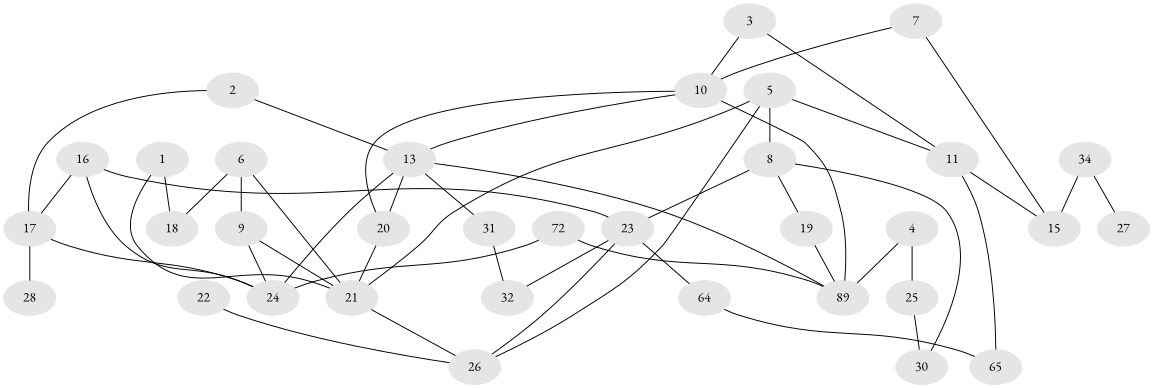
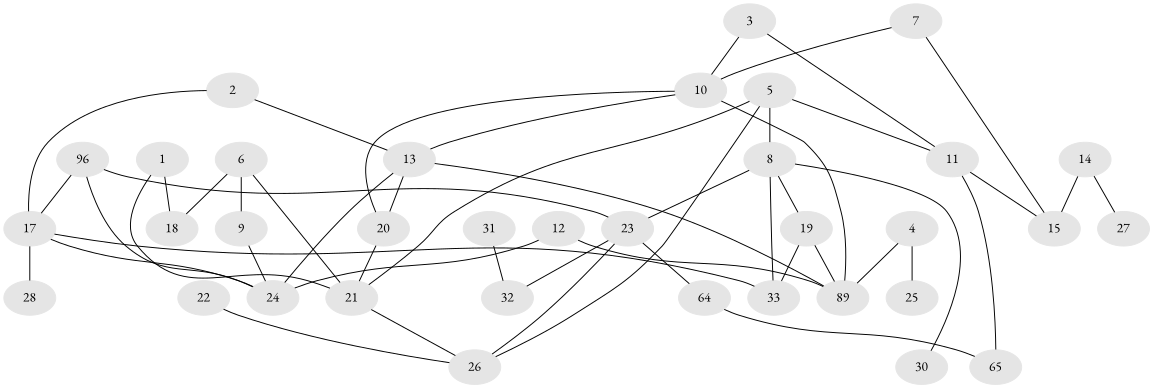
node "16": label "16" -> "96"
node "34": label "34" -> "14"
edge "13" -- "31": removed
node "72": label "72" -> "12"
edge "9" -- "21": removed
node "33": added
edge "25" -- "30": removed
